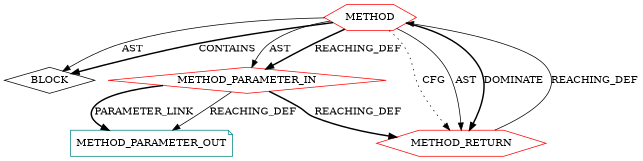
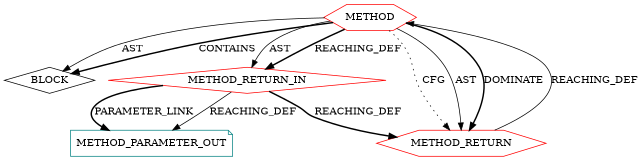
node "METHOD_PARAMETER_IN": label "METHOD_PARAMETER_IN" -> "METHOD_RETURN_IN"
